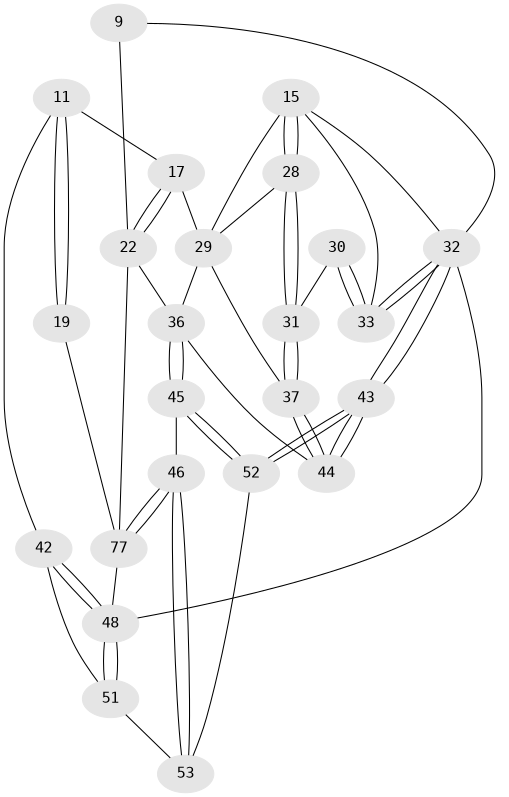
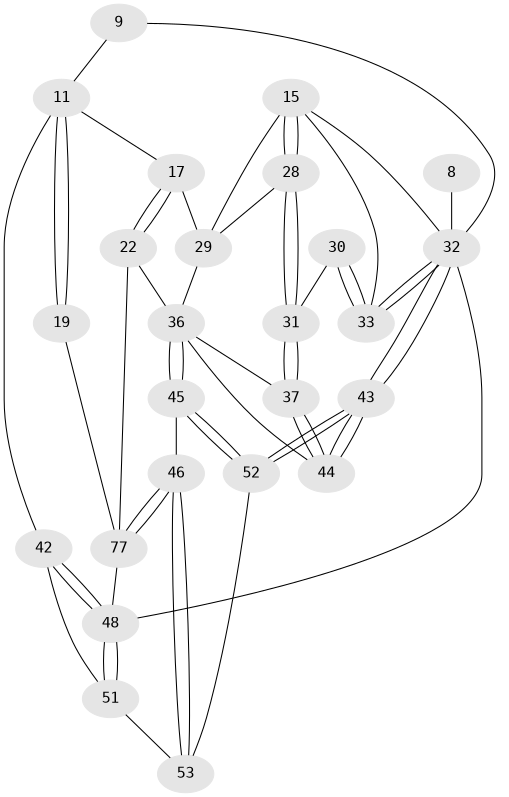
edge "9" -- "22": now "9" -- "11"
node "8": added
edge "29" -- "37": now "36" -- "37"
